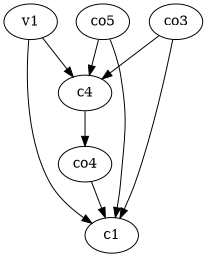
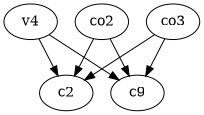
node "v1": label "v1" -> "v4"
node "co5": label "co5" -> "co2"
node "c4": label "c4" -> "c2"
node "co4": removed
node "c1": label "c1" -> "c9"
